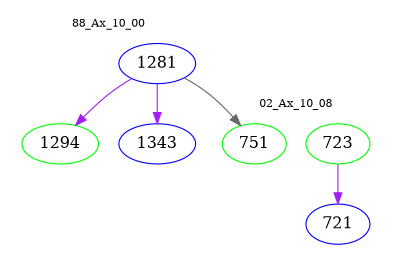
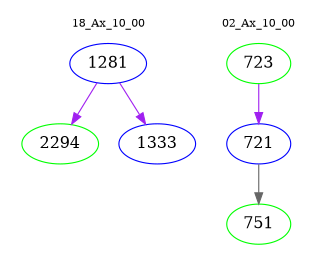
cluster "88_Ax_10_00": label "88_Ax_10_00" -> "18_Ax_10_00"
edge "1281" -> "751": now "721" -> "751"
cluster "02_Ax_10_08": label "02_Ax_10_08" -> "02_Ax_10_00"
node "1294": label "1294" -> "2294"
node "1343": label "1343" -> "1333"
